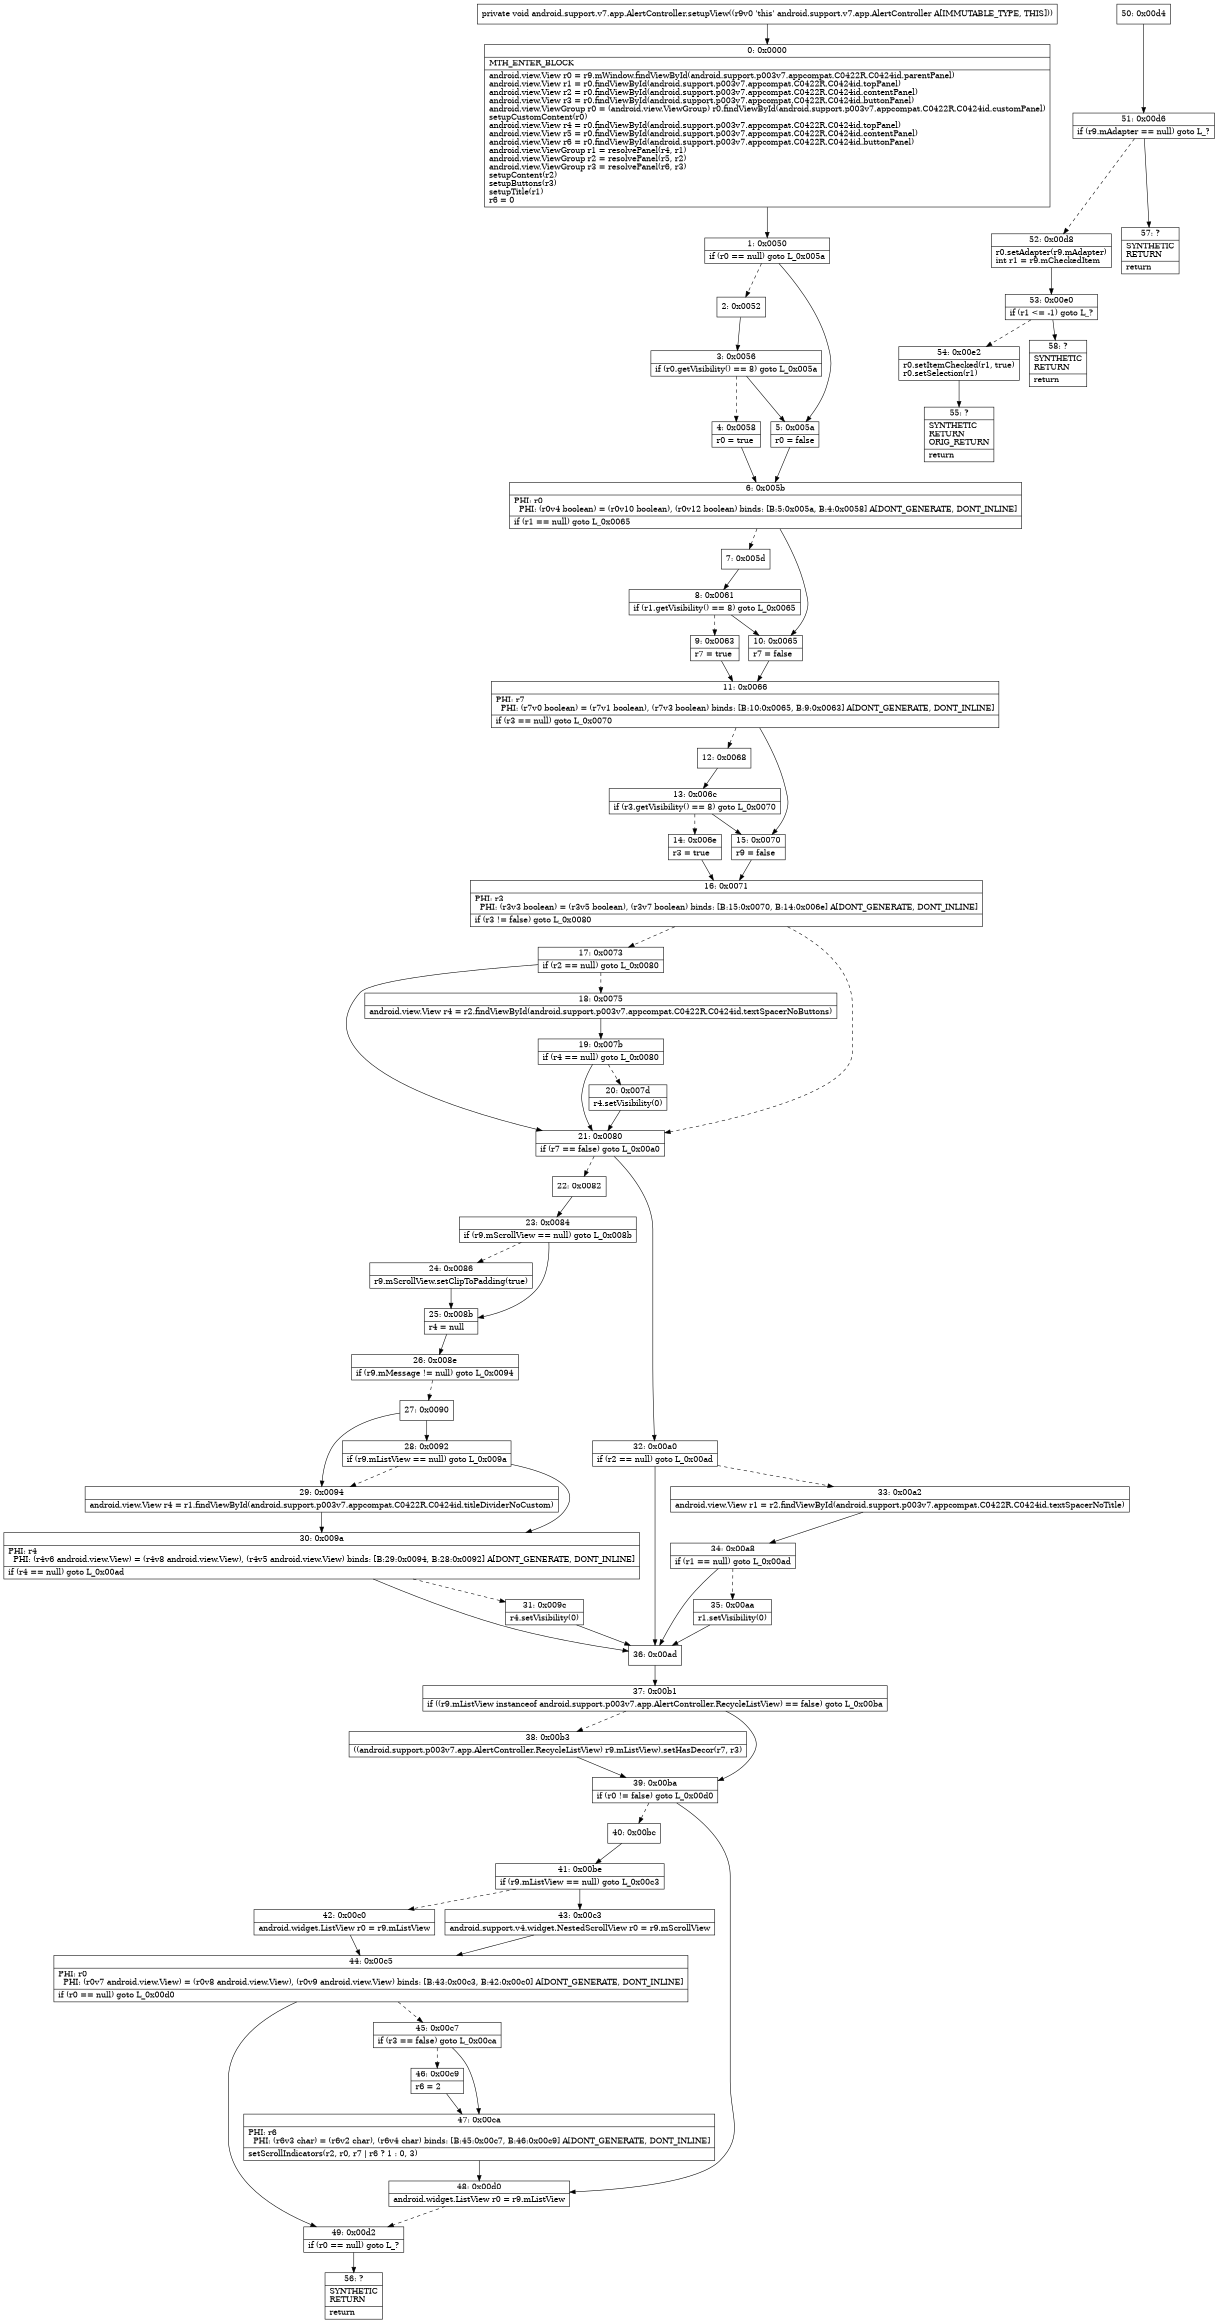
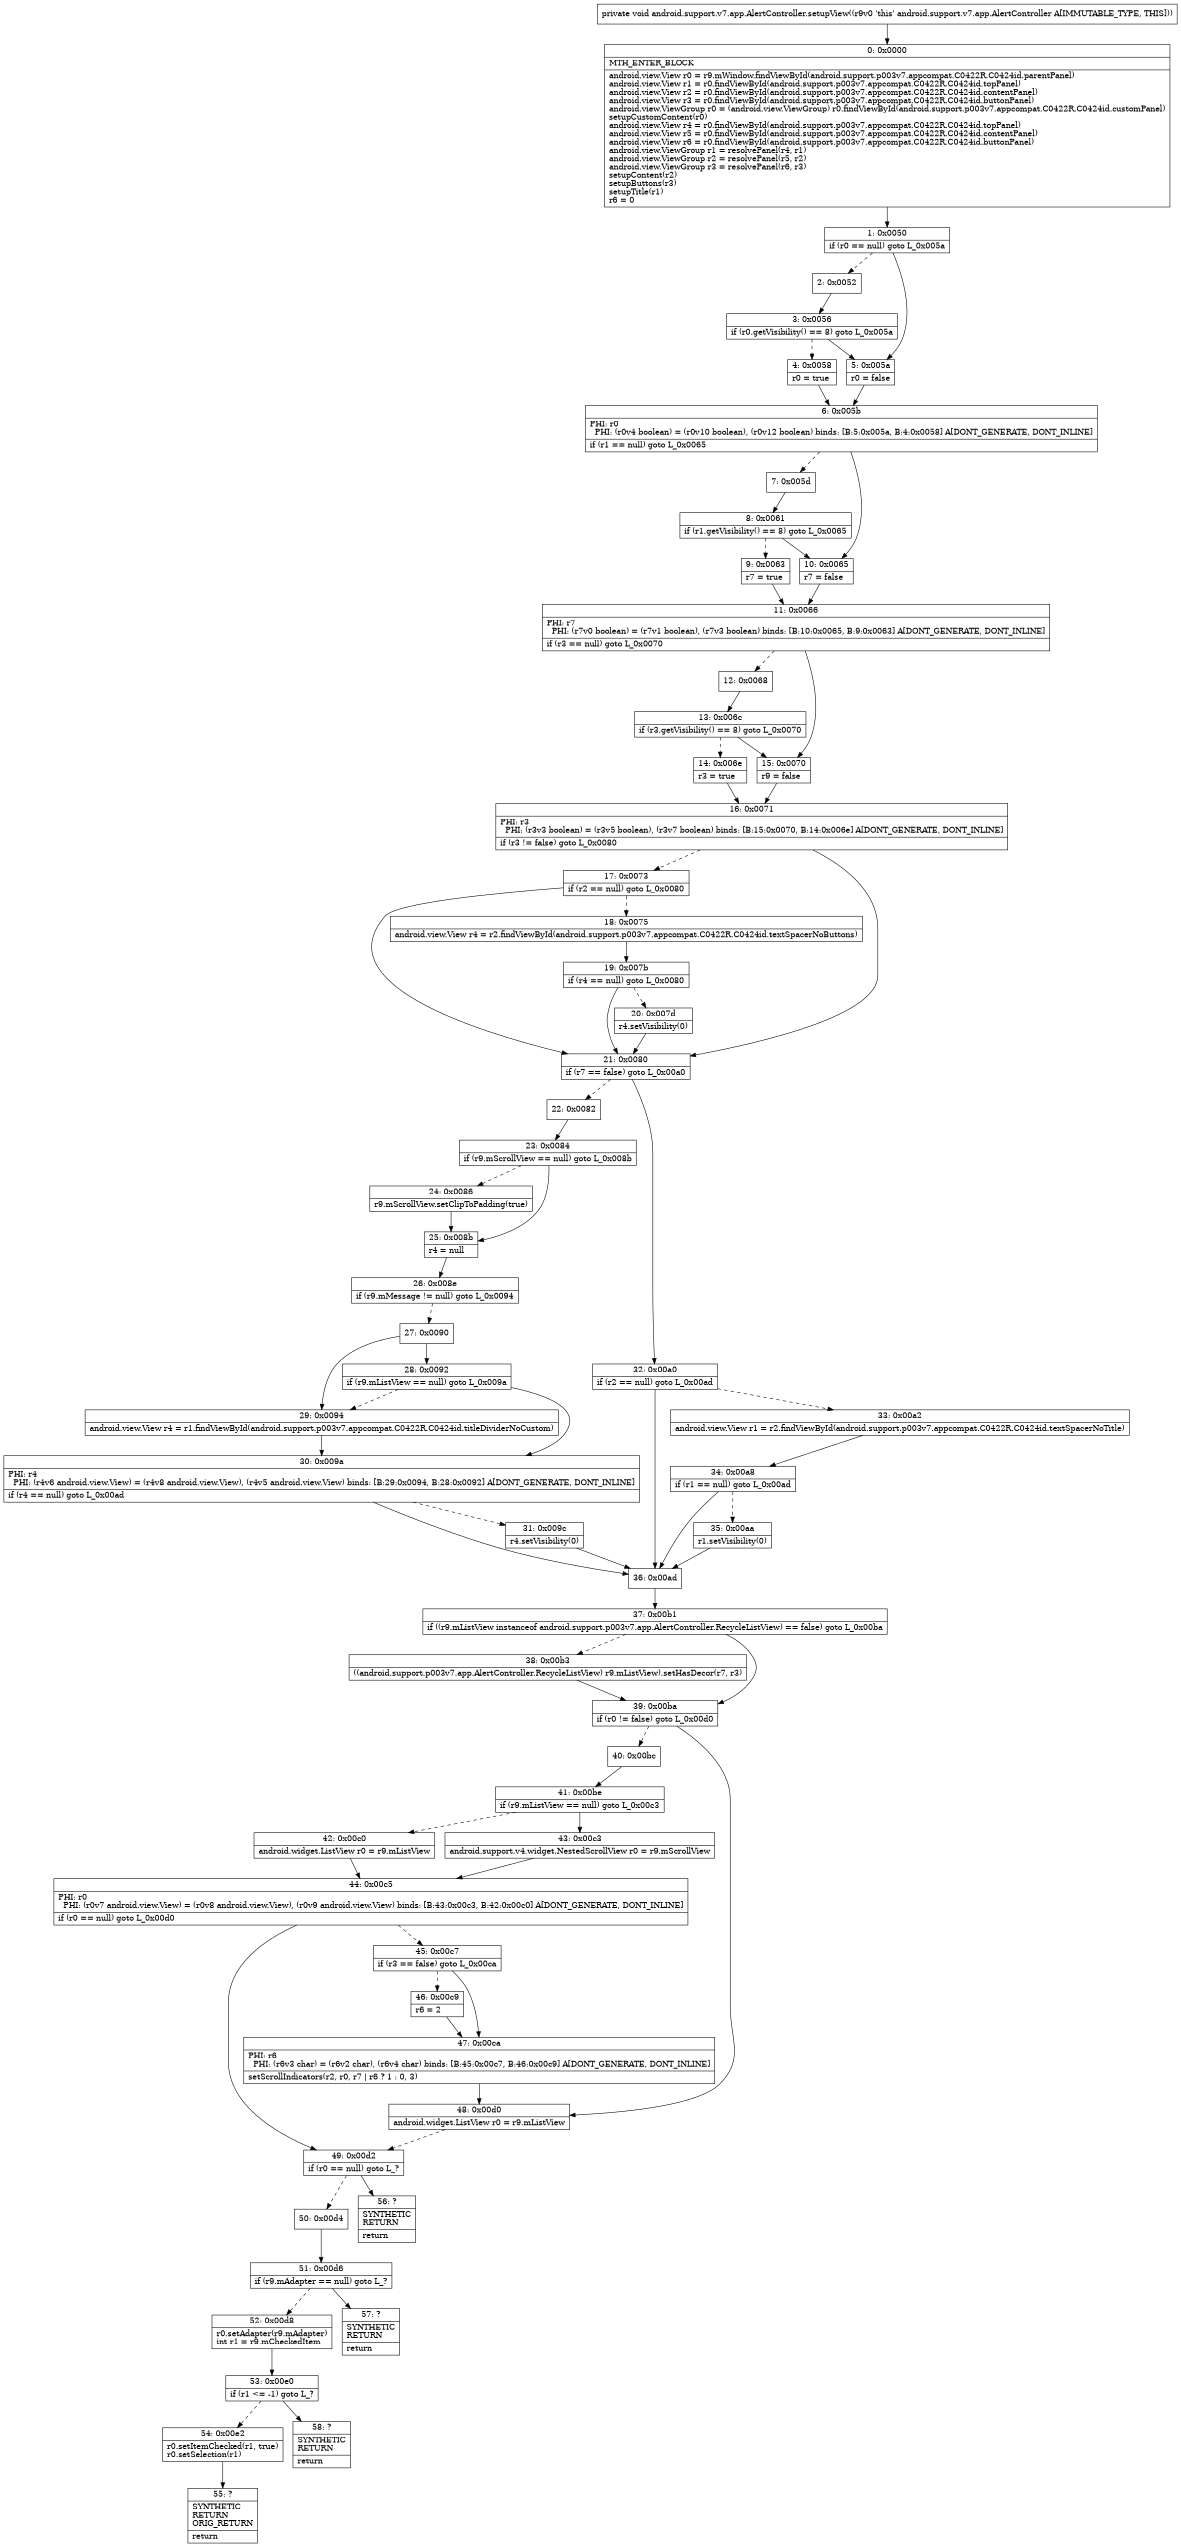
edge "16: 0x0071" -> "21: 0x0080": style dashed -> solid
edge "49: 0x00d2" -> "50: 0x00d4": added
